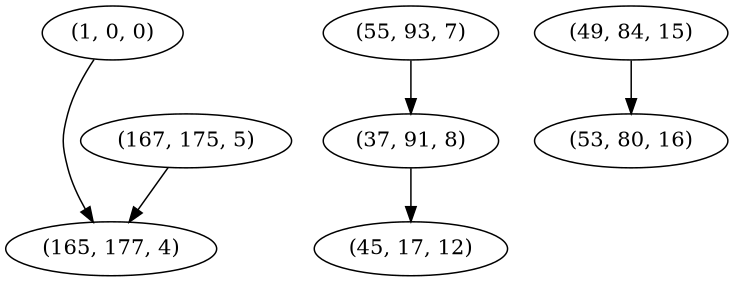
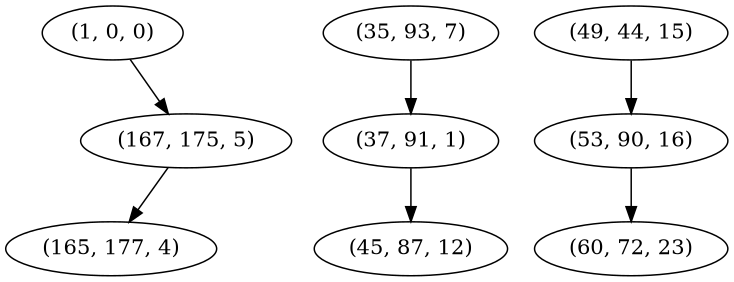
node "(55, 93, 7)": label "(55, 93, 7)" -> "(35, 93, 7)"
node "(49, 84, 15)": label "(49, 84, 15)" -> "(49, 44, 15)"
edge "(1, 0, 0)" -> "(165, 177, 4)": now "(1, 0, 0)" -> "(167, 175, 5)"
node "(37, 91, 8)": label "(37, 91, 8)" -> "(37, 91, 1)"
node "(53, 80, 16)": label "(53, 80, 16)" -> "(53, 90, 16)"
node "(45, 17, 12)": label "(45, 17, 12)" -> "(45, 87, 12)"
node "(60, 72, 23)": added
